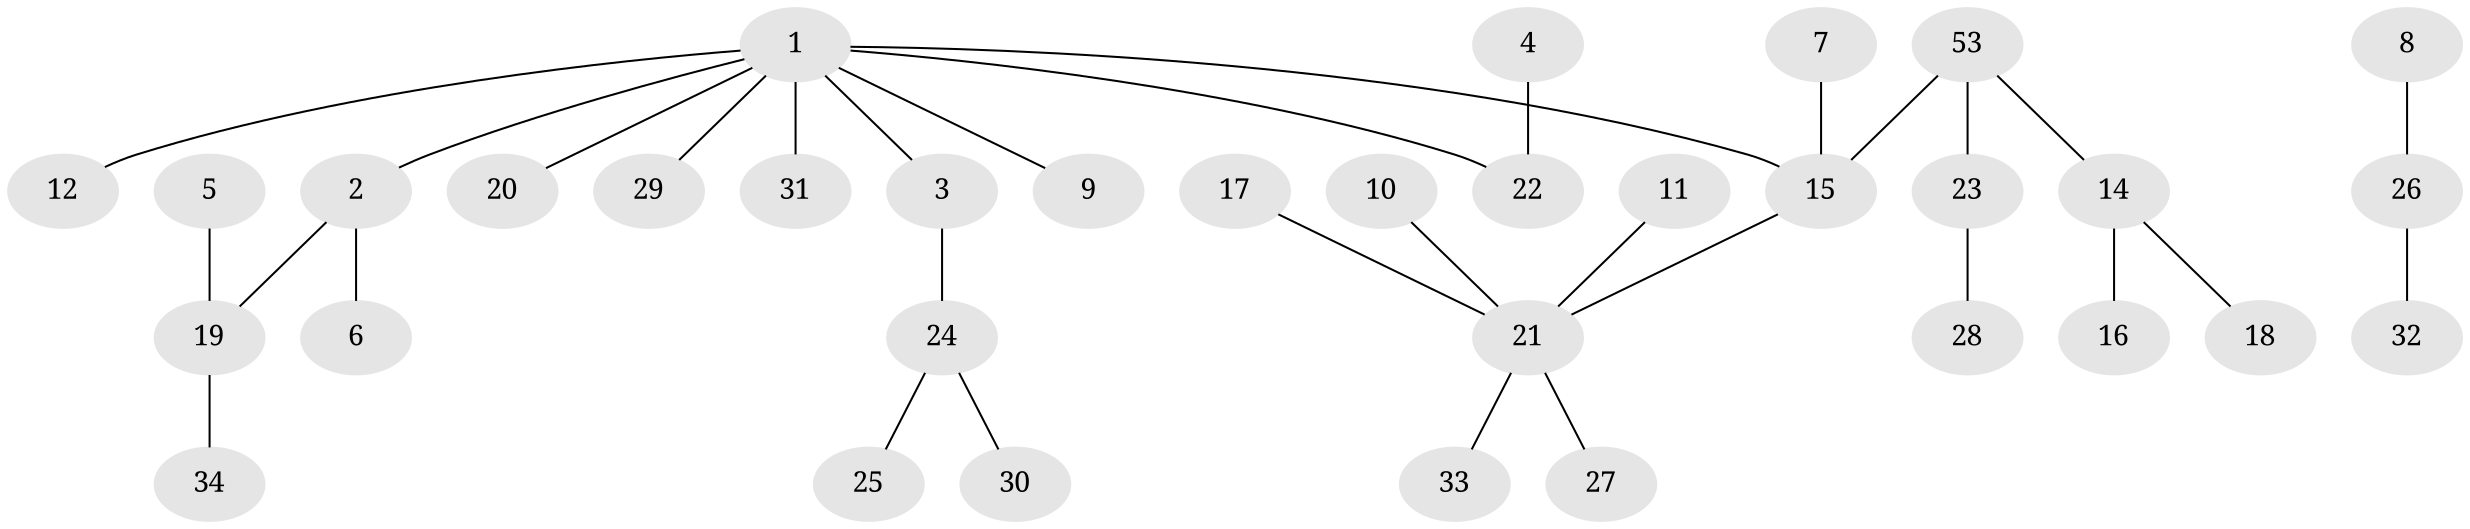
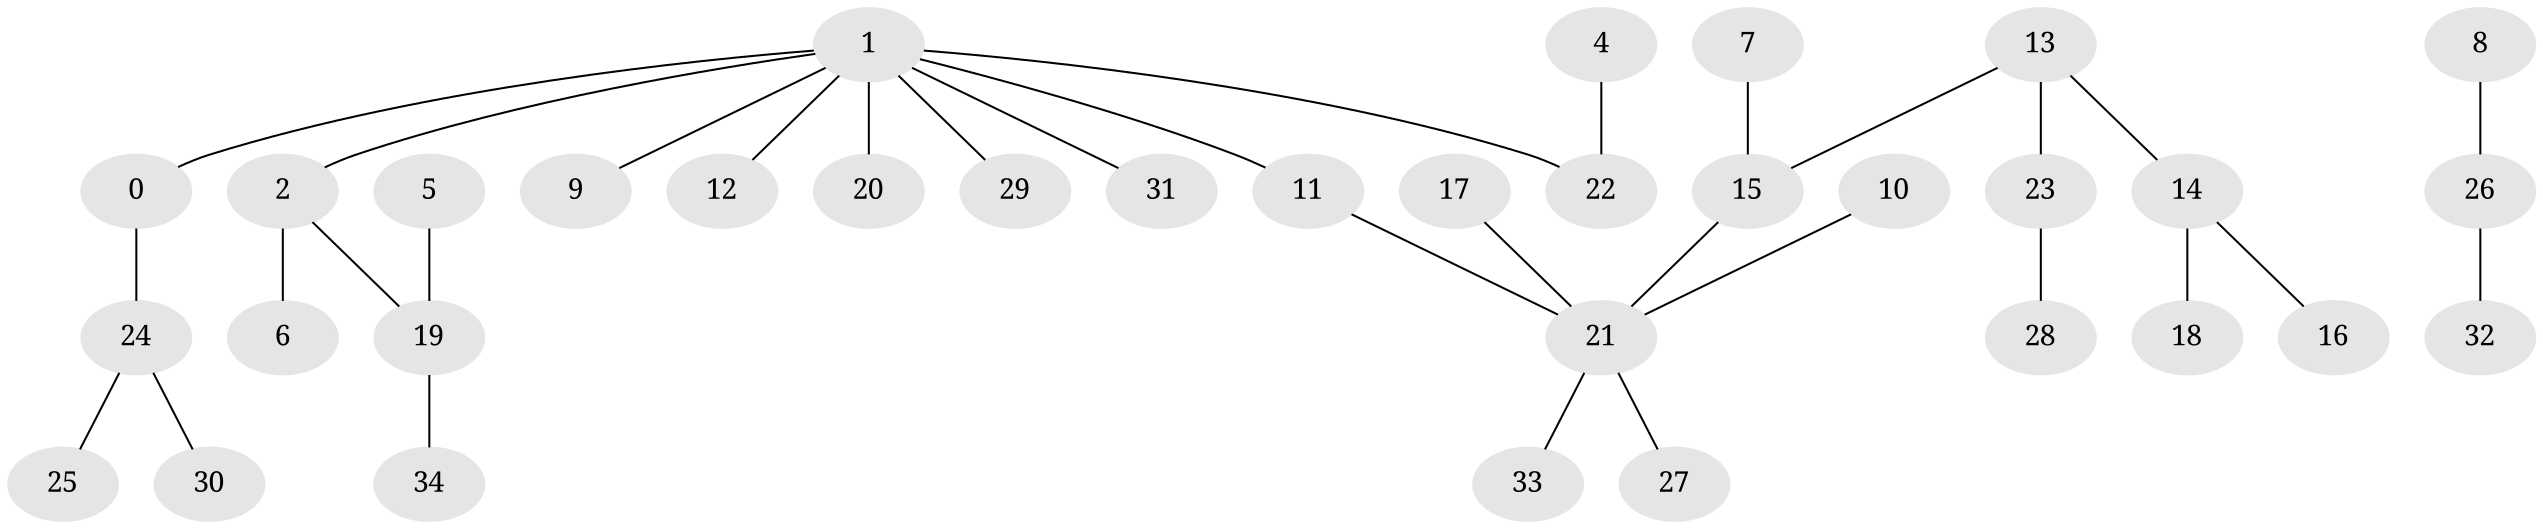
node "53": label "53" -> "13"
edge "1" -- "15": now "1" -- "11"
node "3": label "3" -> "0"
